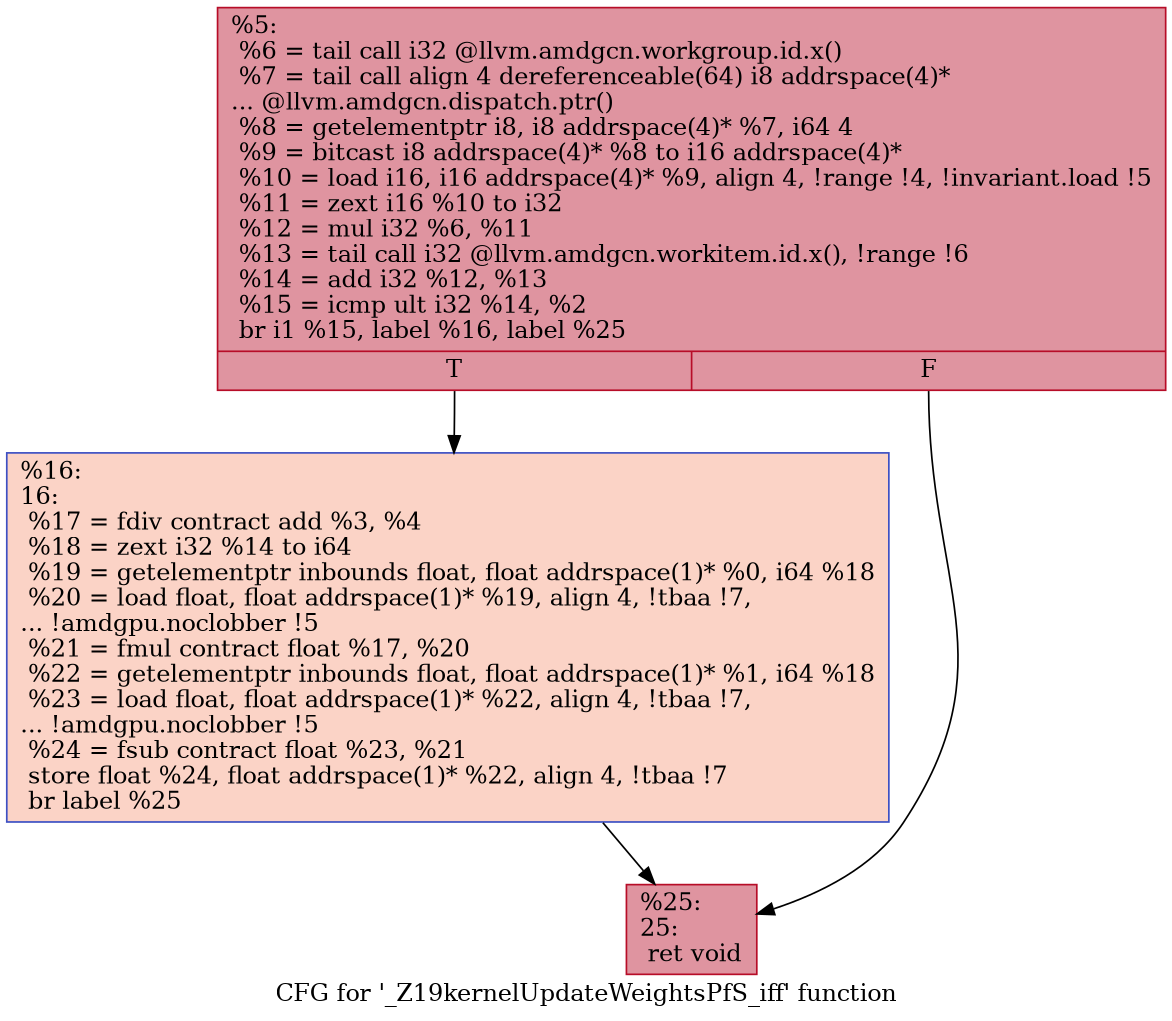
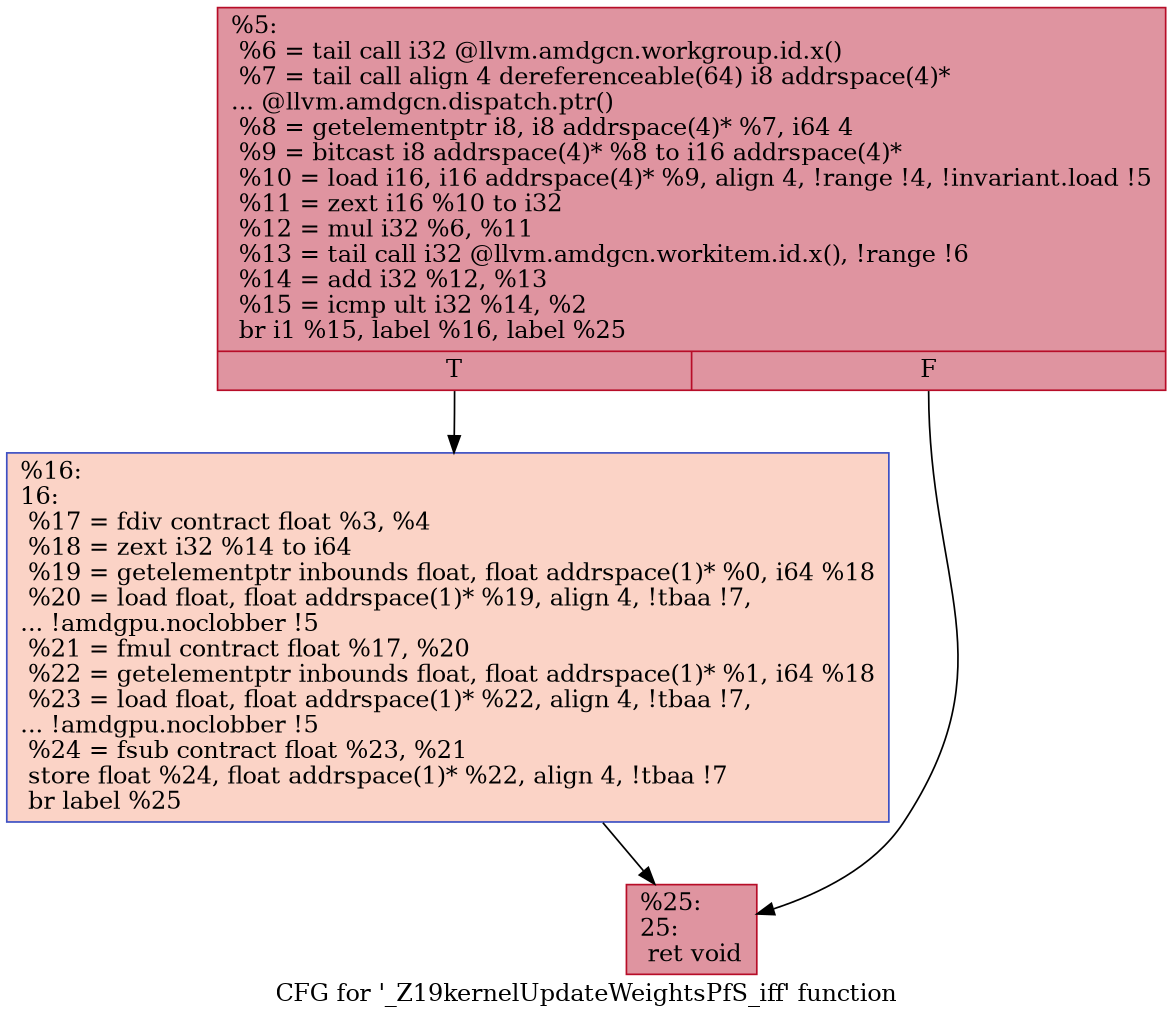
node "%16:": text "%17 = fdiv contract add %3, %4" -> "%17 = fdiv contract float %3, %4"
